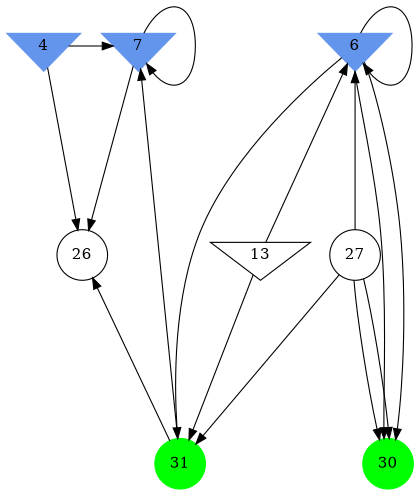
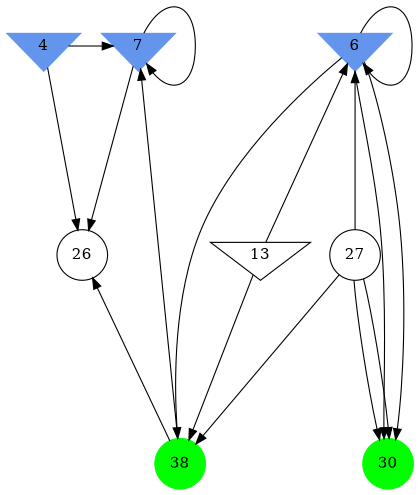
node "31": label "31" -> "38"
